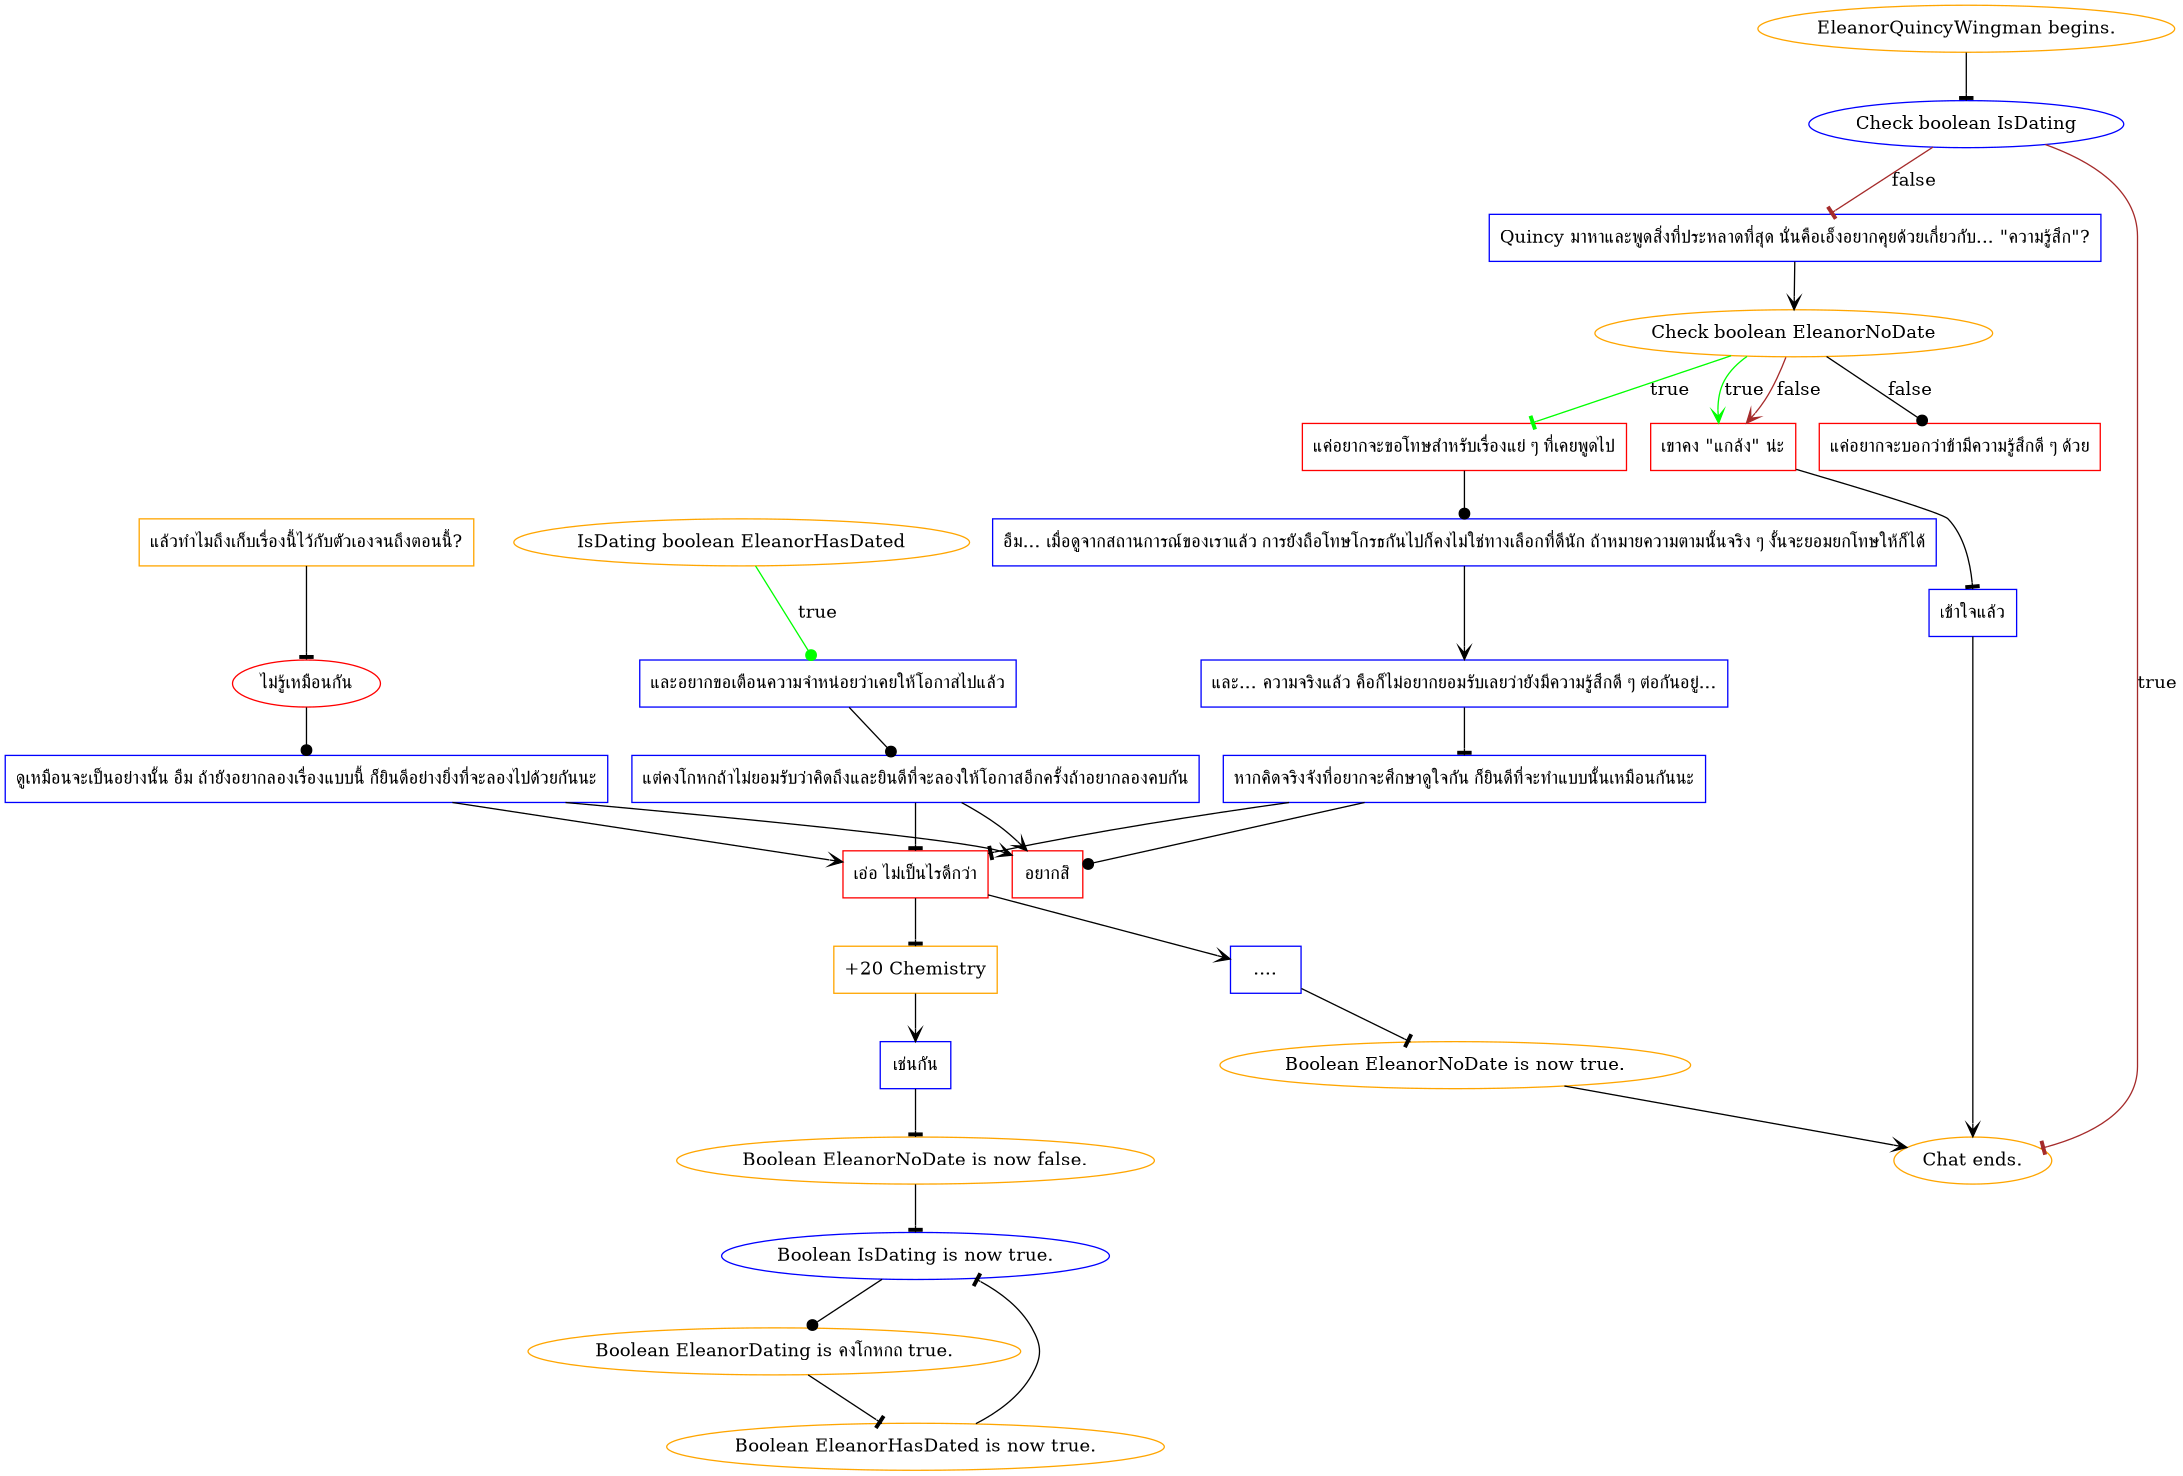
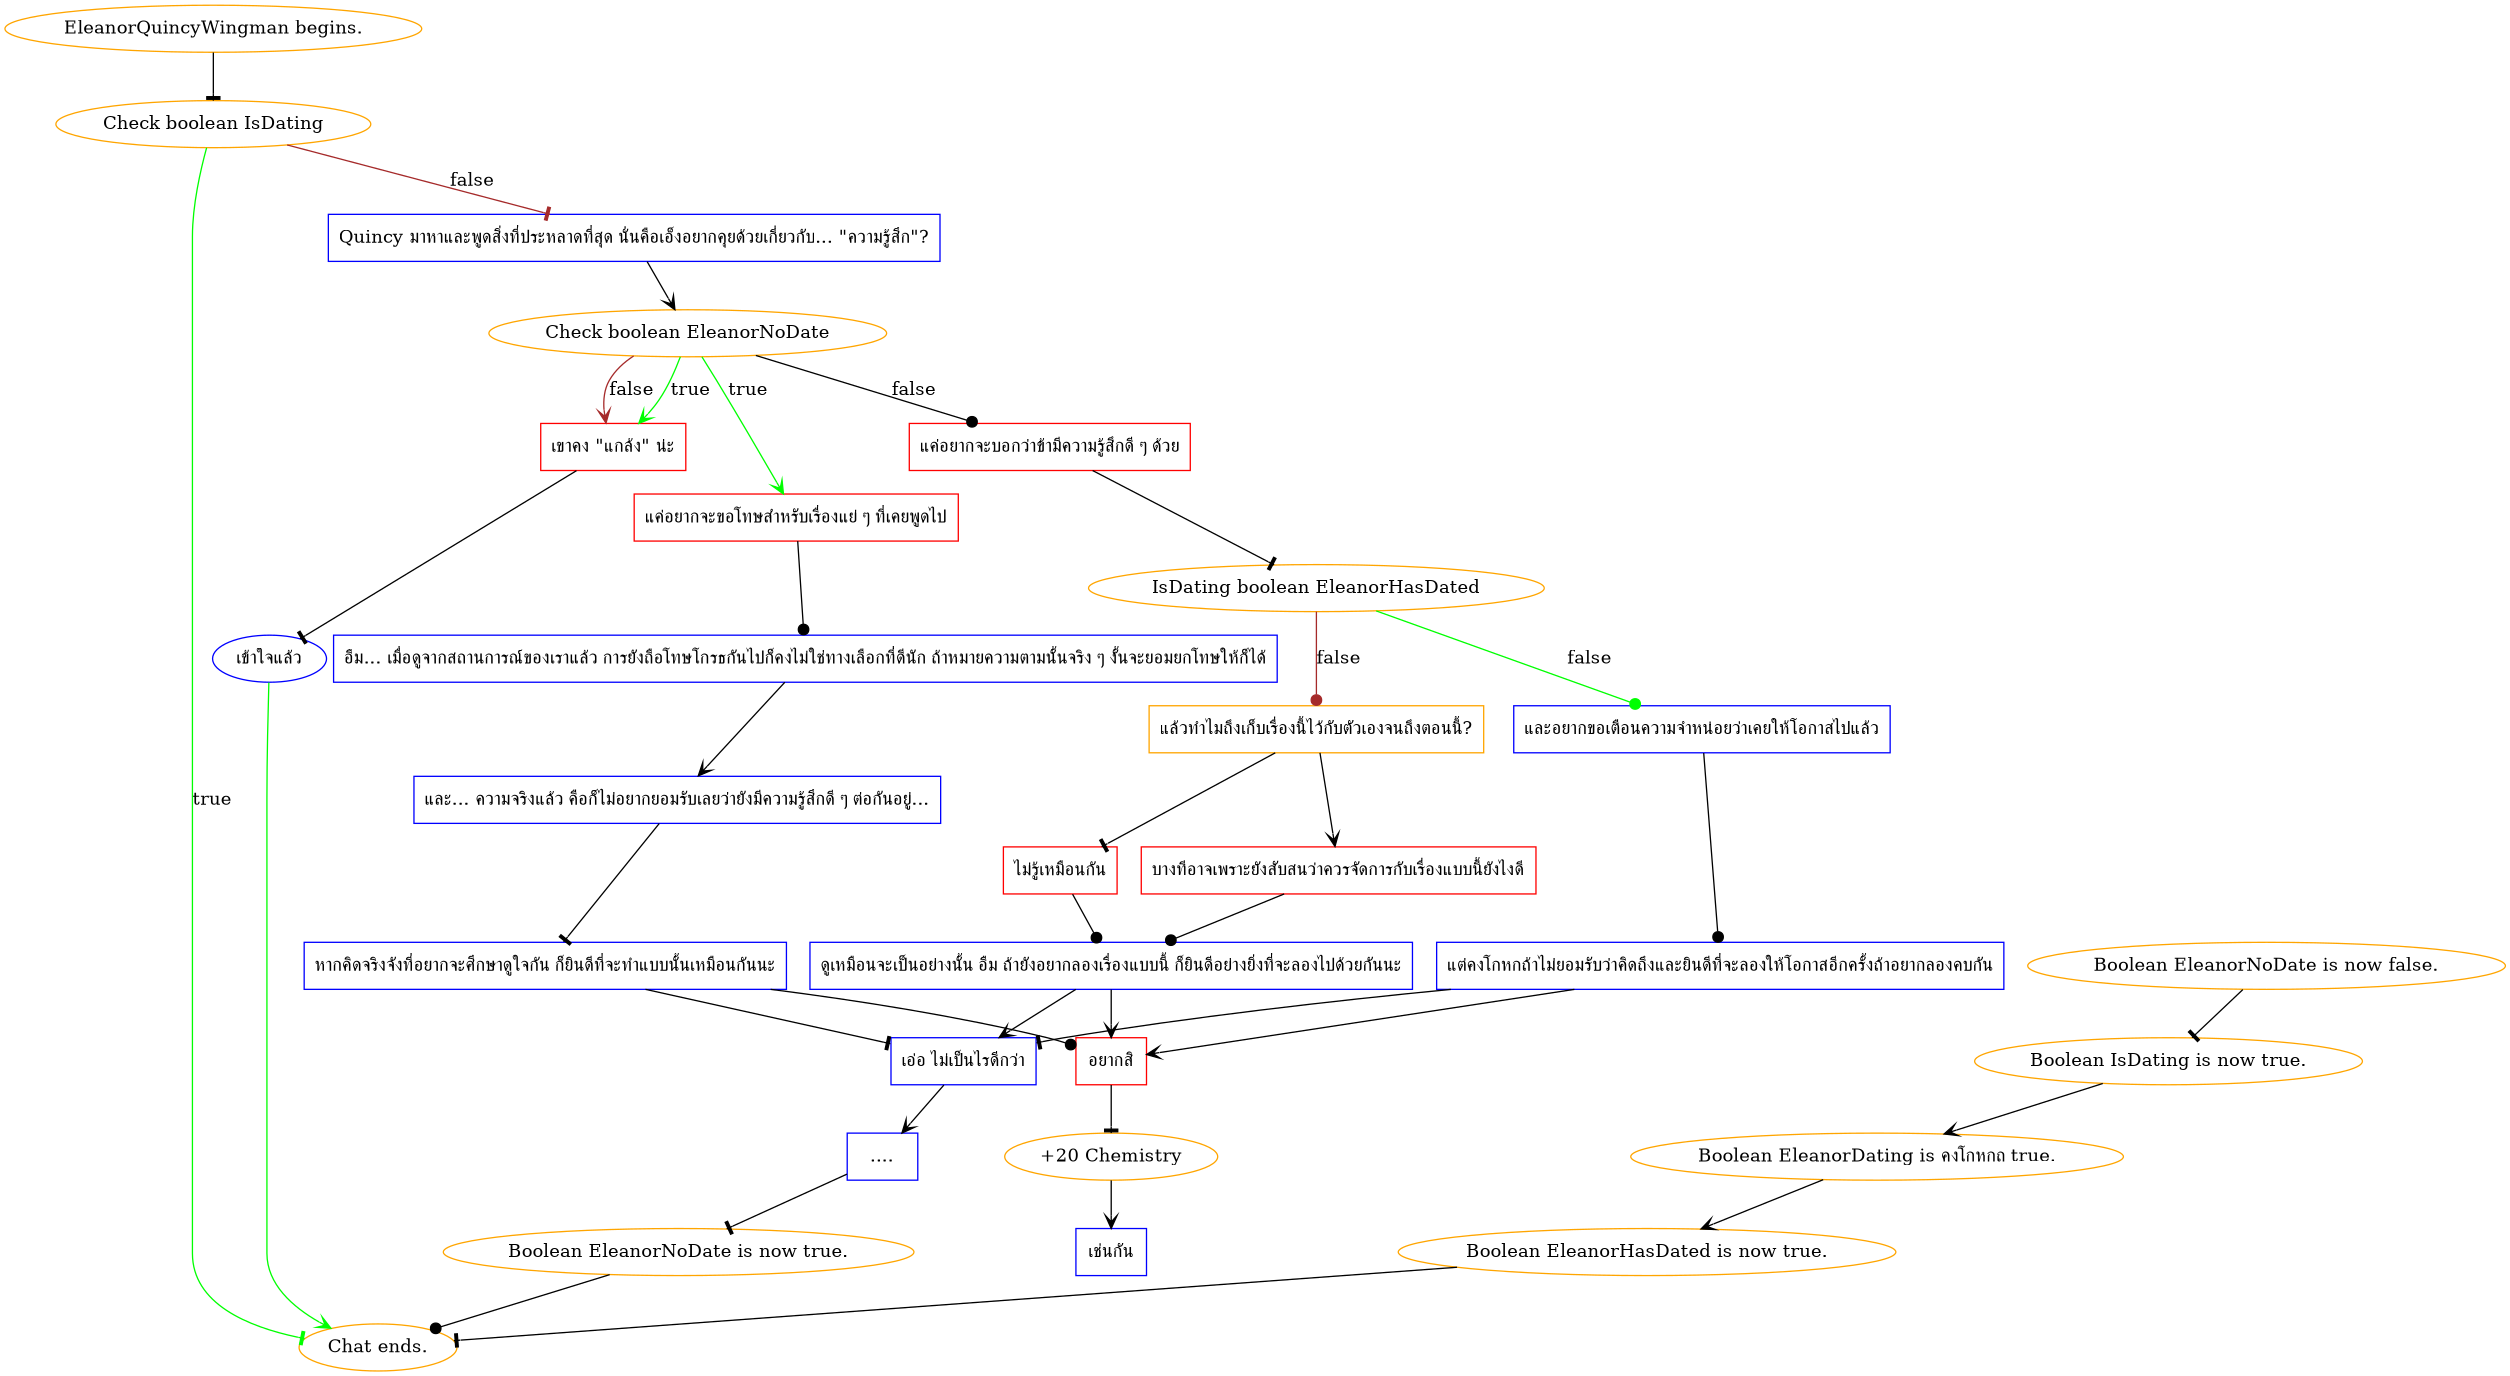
node "Check boolean IsDating": color blue -> orange
edge "Check boolean EleanorNoDate" -> "แค่อยากจะขอโทษสำหรับเรื่องแย่ ๆ ที่เคยพูดไป": arrowhead tee -> vee
edge "แค่อยากจะบอกว่าข้ามีความรู้สึกดี ๆ ด้วย" -> "IsDating boolean EleanorHasDated": added
edge "IsDating boolean EleanorHasDated" -> "และอยากขอเตือนความจำหน่อยว่าเคยให้โอกาสไปแล้ว": label "true" -> "false"
node "เข้าใจแล้ว": shape box -> ellipse
edge "Check boolean IsDating" -> "Chat ends.": color brown -> green
edge "IsDating boolean EleanorHasDated" -> "แล้วทำไมถึงเก็บเรื่องนี้ไว้กับตัวเองจนถึงตอนนี้?": added, label "false"
node "ไม่รู้เหมือนกัน": shape ellipse -> box
node "บางทีอาจเพราะยังสับสนว่าควรจัดการกับเรื่องแบบนี้ยังไงดี": added
node "เอ่อ ไม่เป็นไรดีกว่า": color red -> blue
edge "เข้าใจแล้ว" -> "Chat ends.": color black -> green
edge "เอ่อ ไม่เป็นไรดีกว่า" -> "+20 Chemistry": now "อยากสิ" -> "+20 Chemistry"
node "+20 Chemistry": shape box -> ellipse
edge "เช่นกัน" -> "Boolean EleanorNoDate is now false.": removed
edge "Boolean EleanorNoDate is now true." -> "Chat ends.": arrowhead vee -> dot
node "Boolean IsDating is now true.": color blue -> orange
edge "Boolean IsDating is now true." -> "Boolean EleanorDating is คงโกหกถ true.": arrowhead dot -> vee
edge "Boolean EleanorHasDated is now true." -> "Boolean IsDating is now true.": now "Boolean EleanorHasDated is now true." -> "Chat ends."
edge "Boolean EleanorDating is คงโกหกถ true." -> "Boolean EleanorHasDated is now true.": arrowhead tee -> vee
